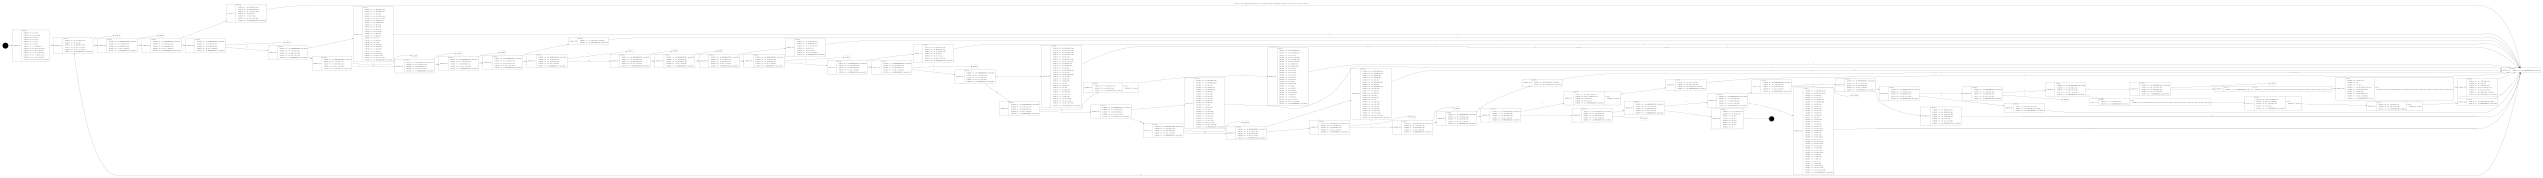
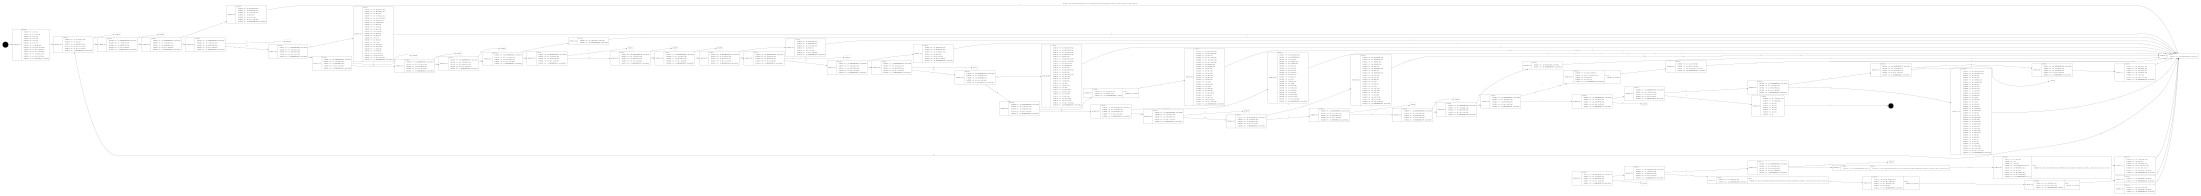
node "0x401956 [25]": removed
